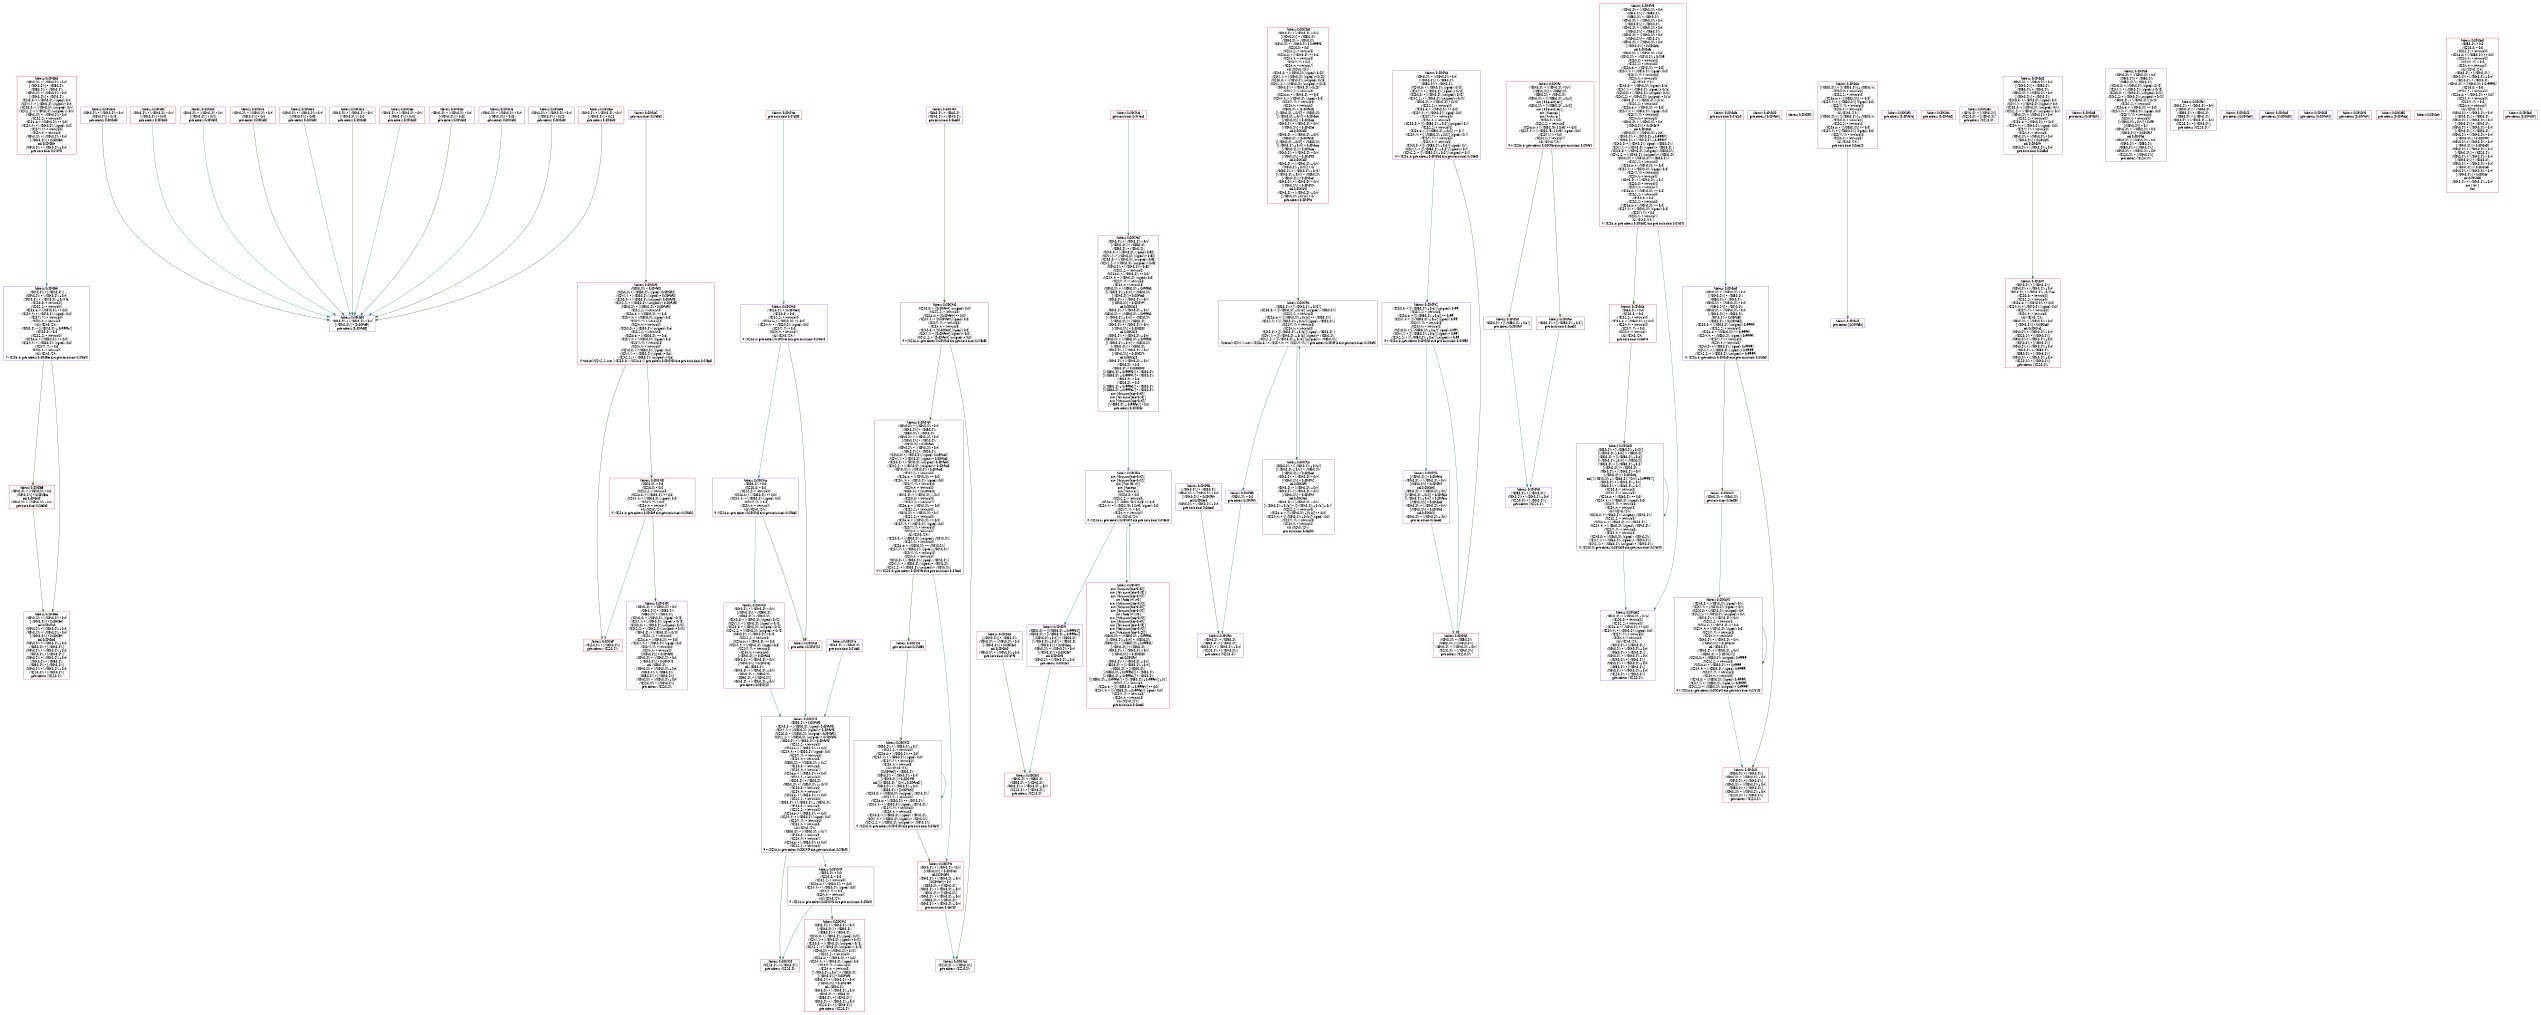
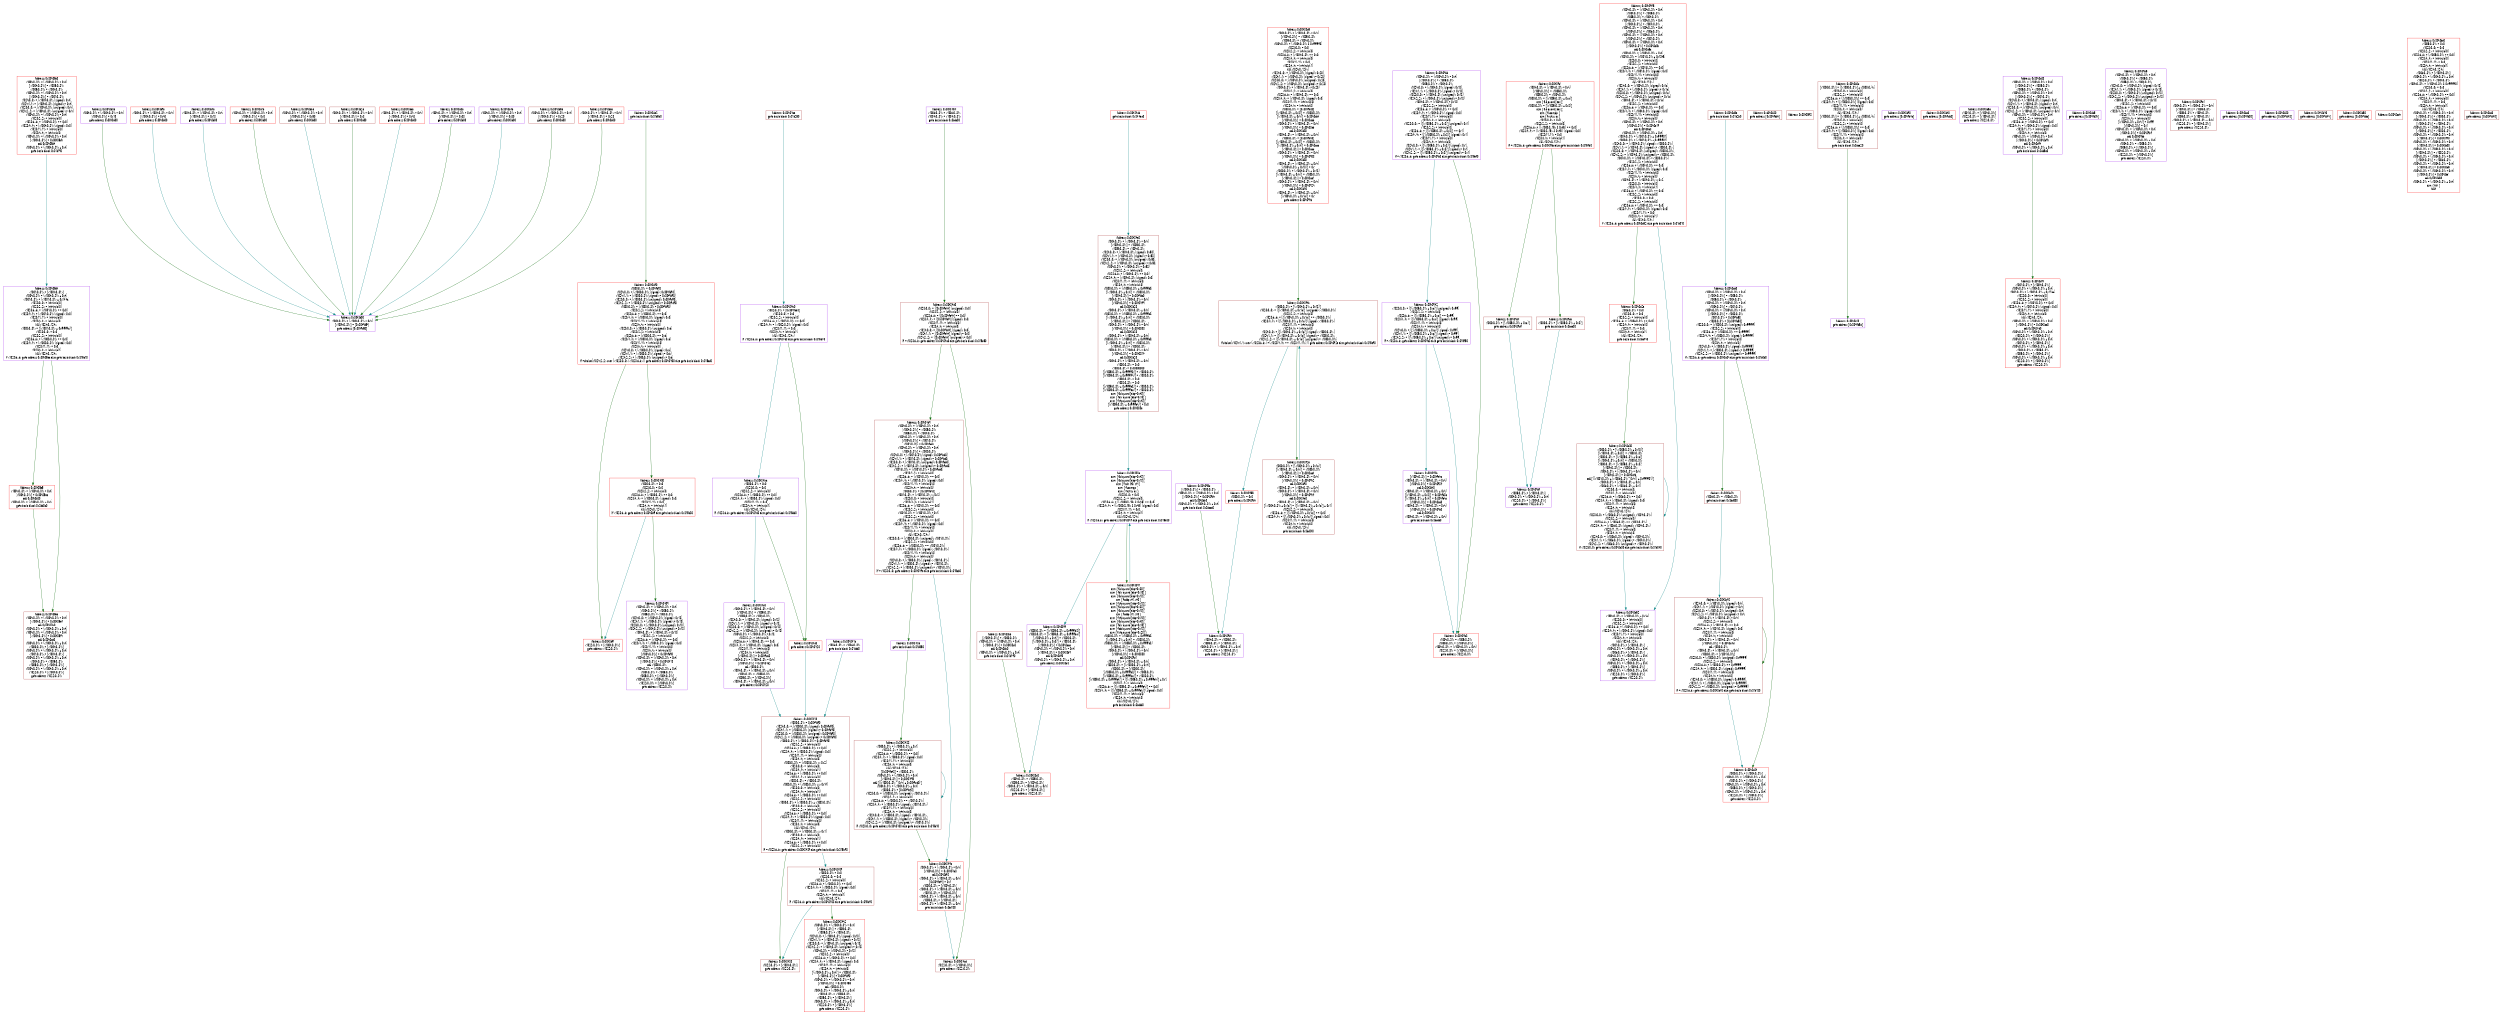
node "Address: 0x8048646 goto address [0x8049d68]": label "Address: 0x8048646 goto address [0x8049d68]" -> "Address: 0x8048640 goto address [0x8049d68]"
node "Address: 0x8048620 goto address [0x8049d60]": removed
node "Address: 0x8048670 goto address [0x8049d74]": label "Address: 0x8048670 goto address [0x8049d74]" -> "Address: 0x8448670 goto address [0x8049d74]"
node "Address: 0x8048955 <1000:0..31> = 0x0 goto address 0x8048964": color purple -> red
node "Address: 0x8048786 goto basic block 0x316550": color brown -> purple
